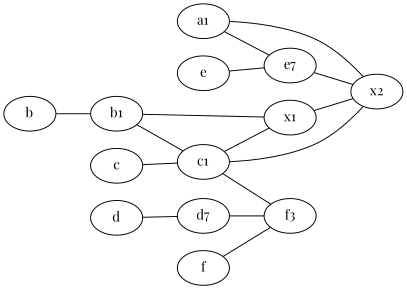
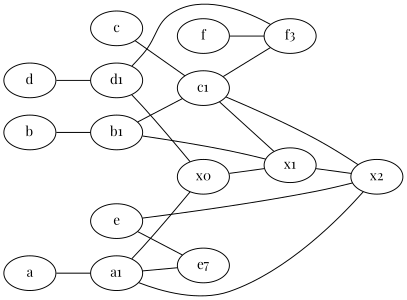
edge "e7" -- "x2": now "e" -- "x2"
node "x0": added
node "d7": label "d7" -> "d1"
node "a": added
